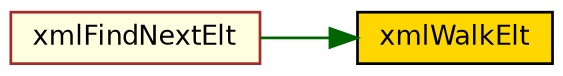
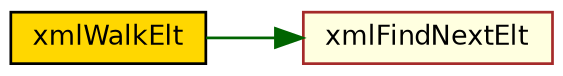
edge "xmlFindNextElt" -> "xmlWalkElt": reversed
